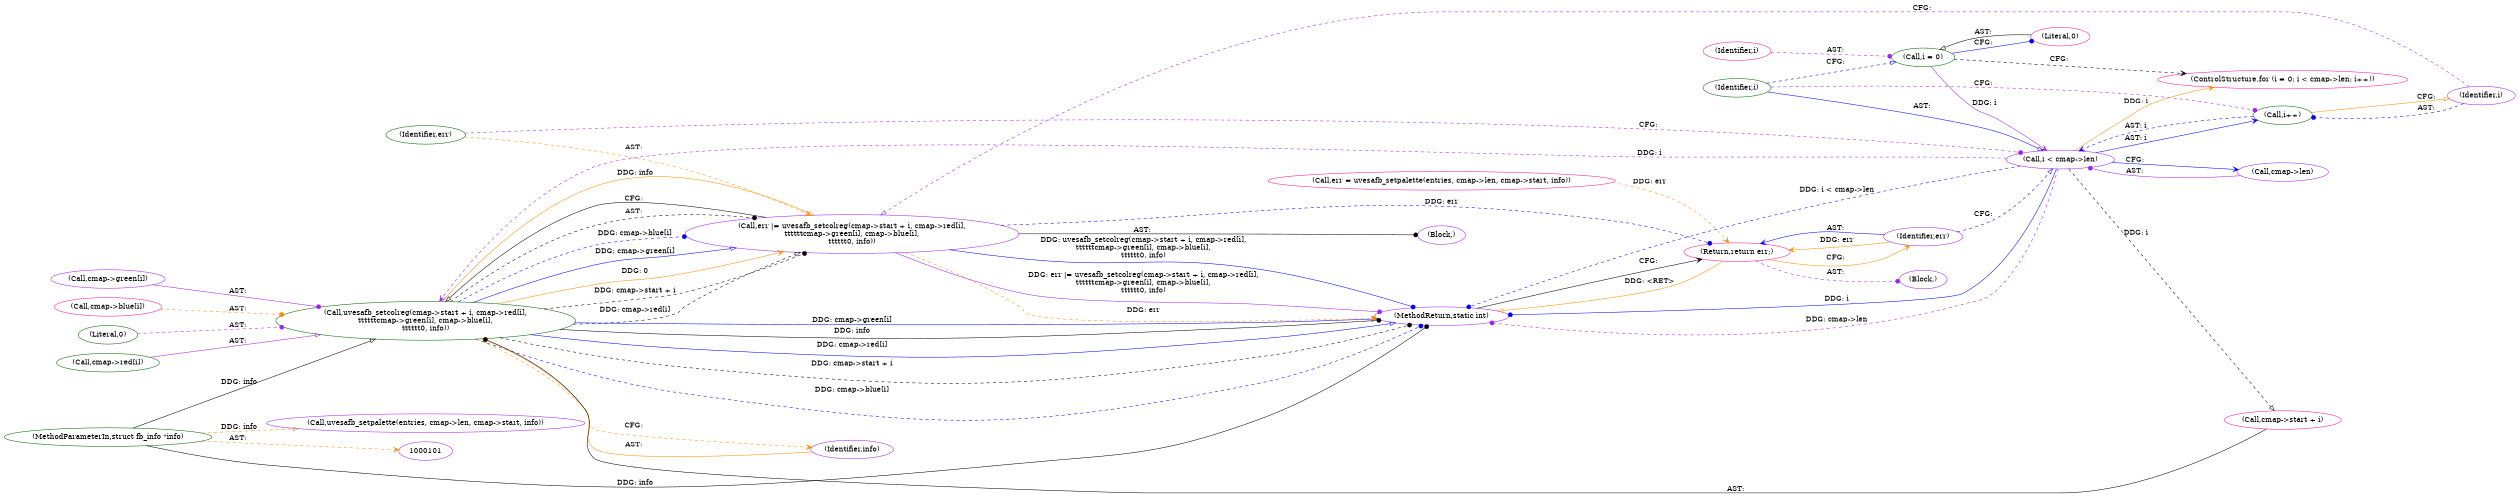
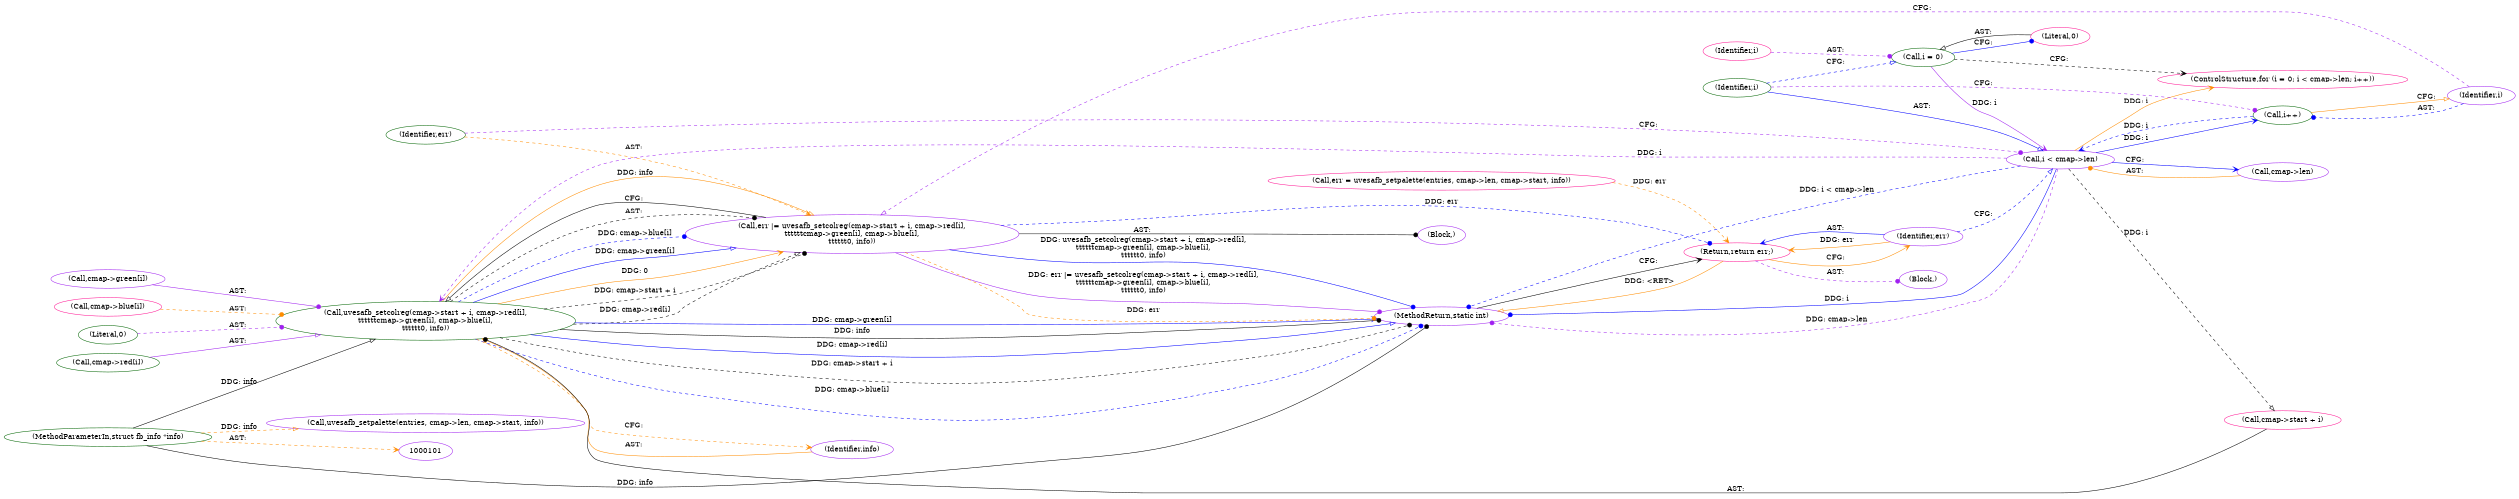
edge "(Call,i++)" -> "(Call,i < cmap->len)": label "AST: i" -> "DDG: i"
edge "(Call,i < cmap->len)" -> "(Call,i++)": label "AST: i" -> "DDG: i"
edge "(Call,cmap->len)" -> "(Call,i < cmap->len)": color purple -> darkorange
